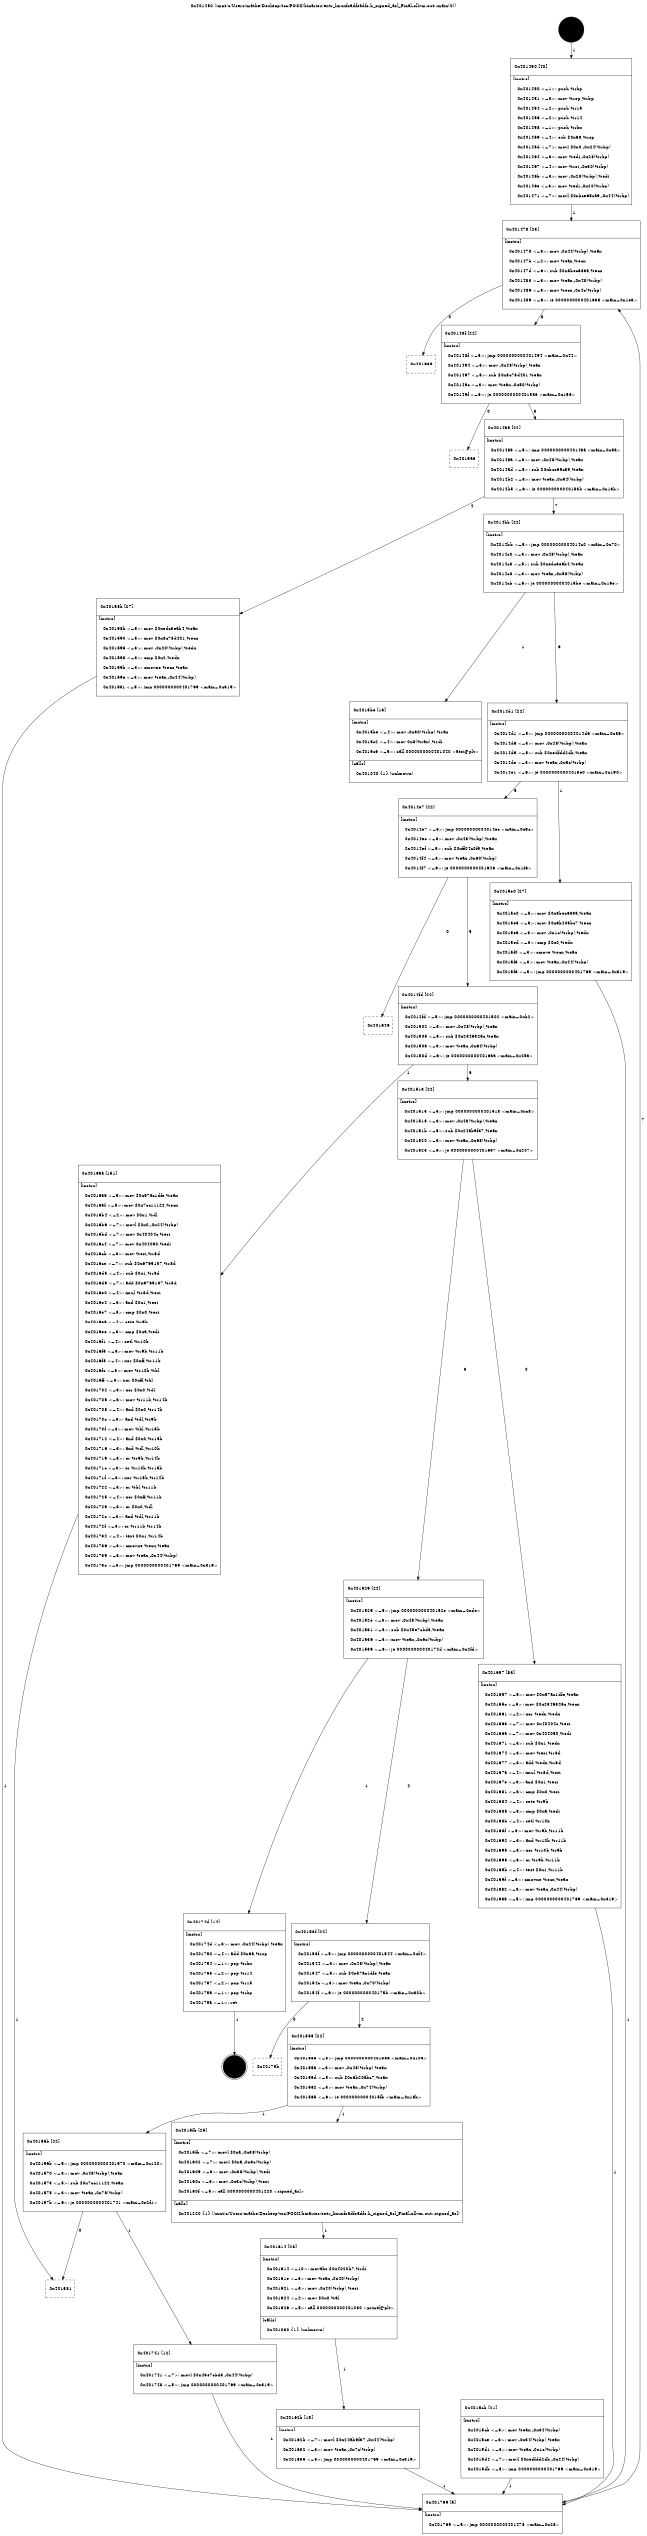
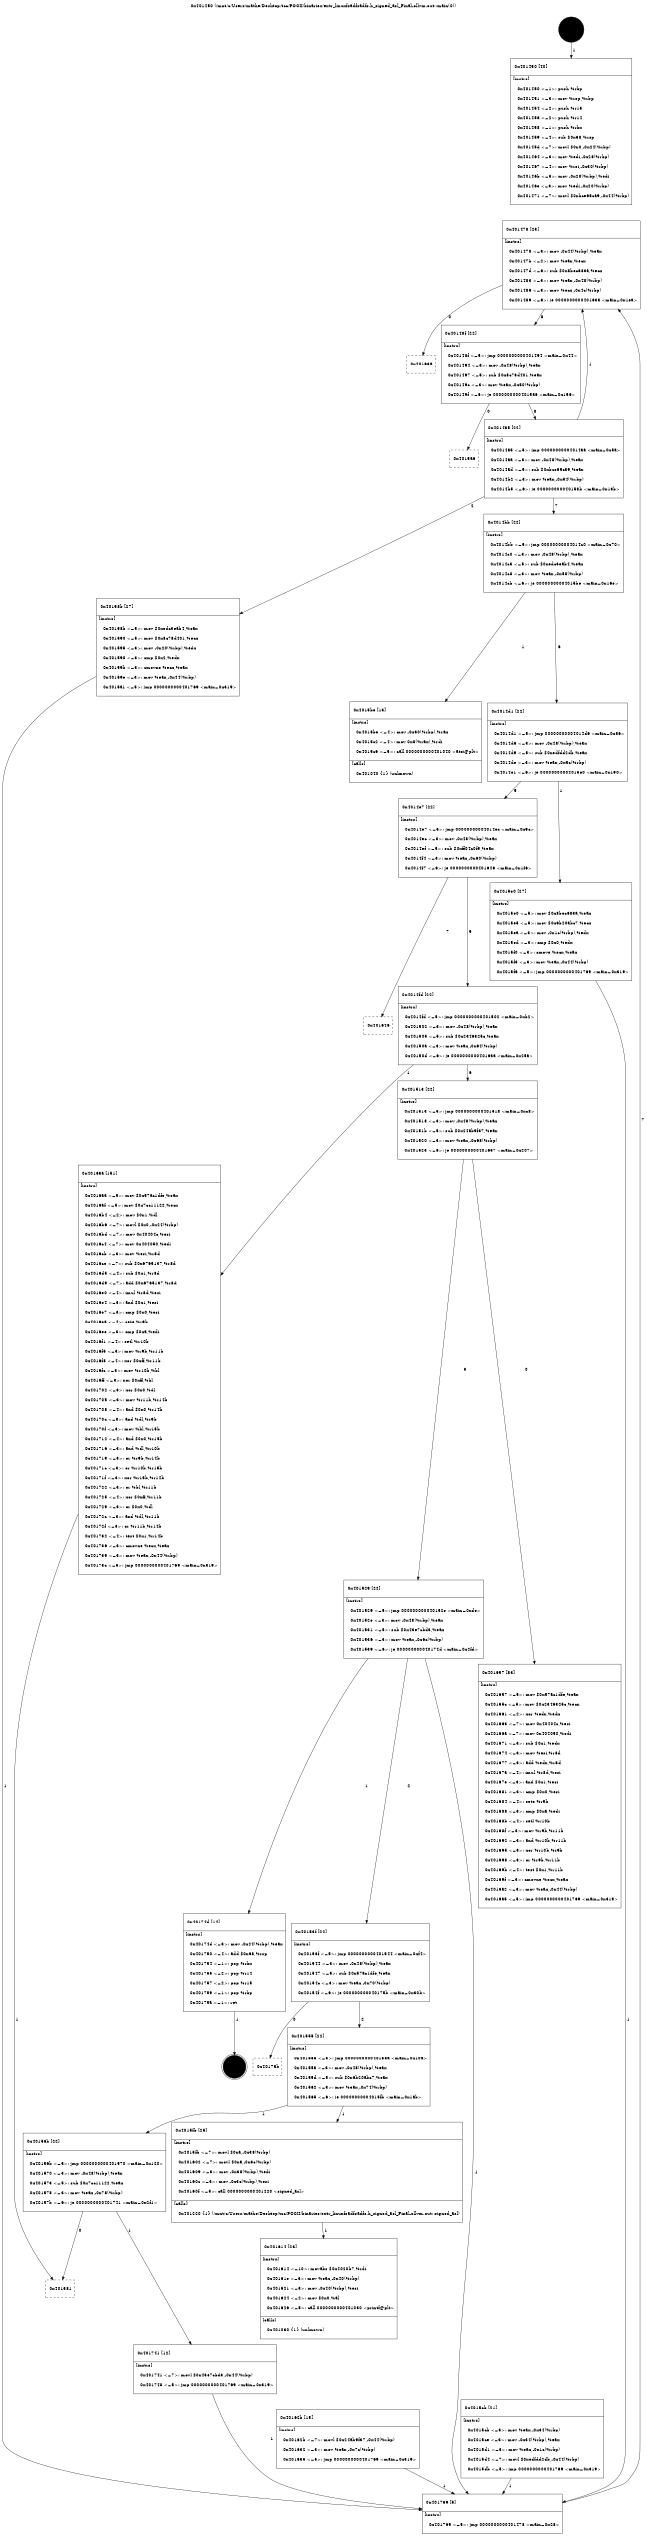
edge "0x401450 [40]" -> "0x401478 [23]": now "0x4014a5 [22]" -> "0x401478 [23]"
edge "0x4014e7 [22]" -> "0x401646": label " 0" -> " 7"
edge "0x401657 [83]" -> "0x401769 [5]": now "0x401529 [22]" -> "0x401769 [5]"
edge "0x401614 [23]" -> "0x40162b [15]": removed, label "1"
